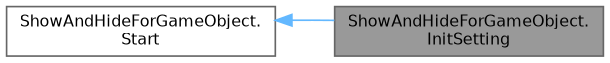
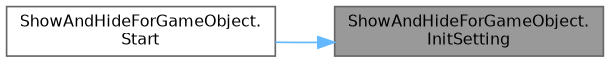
edge "ShowAndHideForGameObject. InitSetting" -> "ShowAndHideForGameObject. Start": reversed
